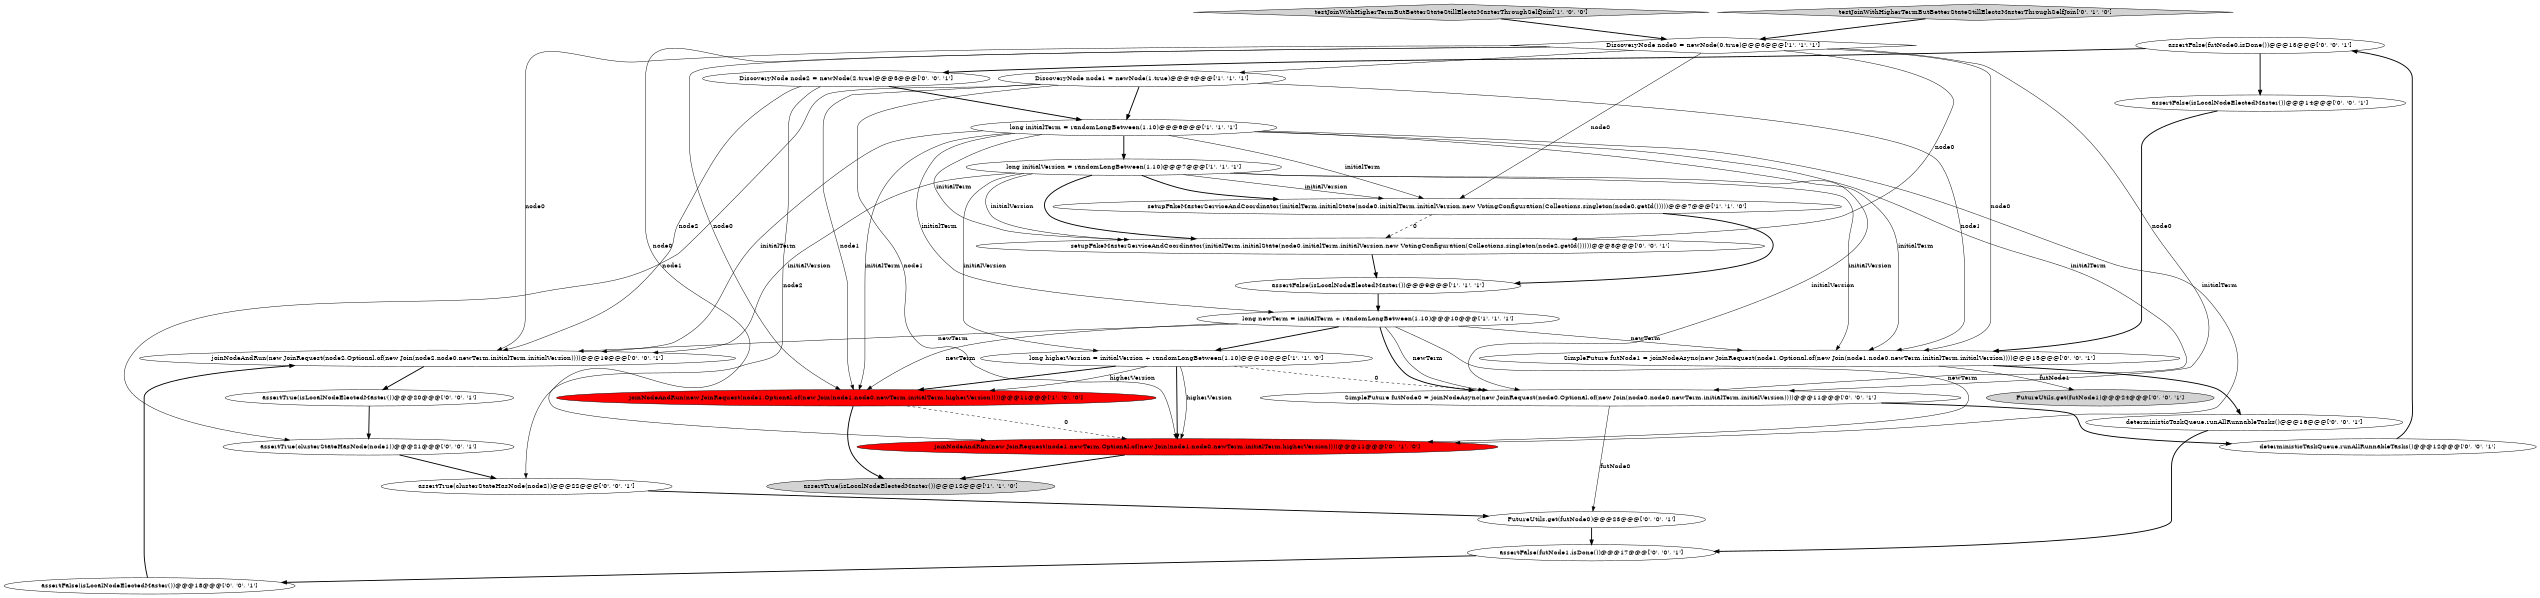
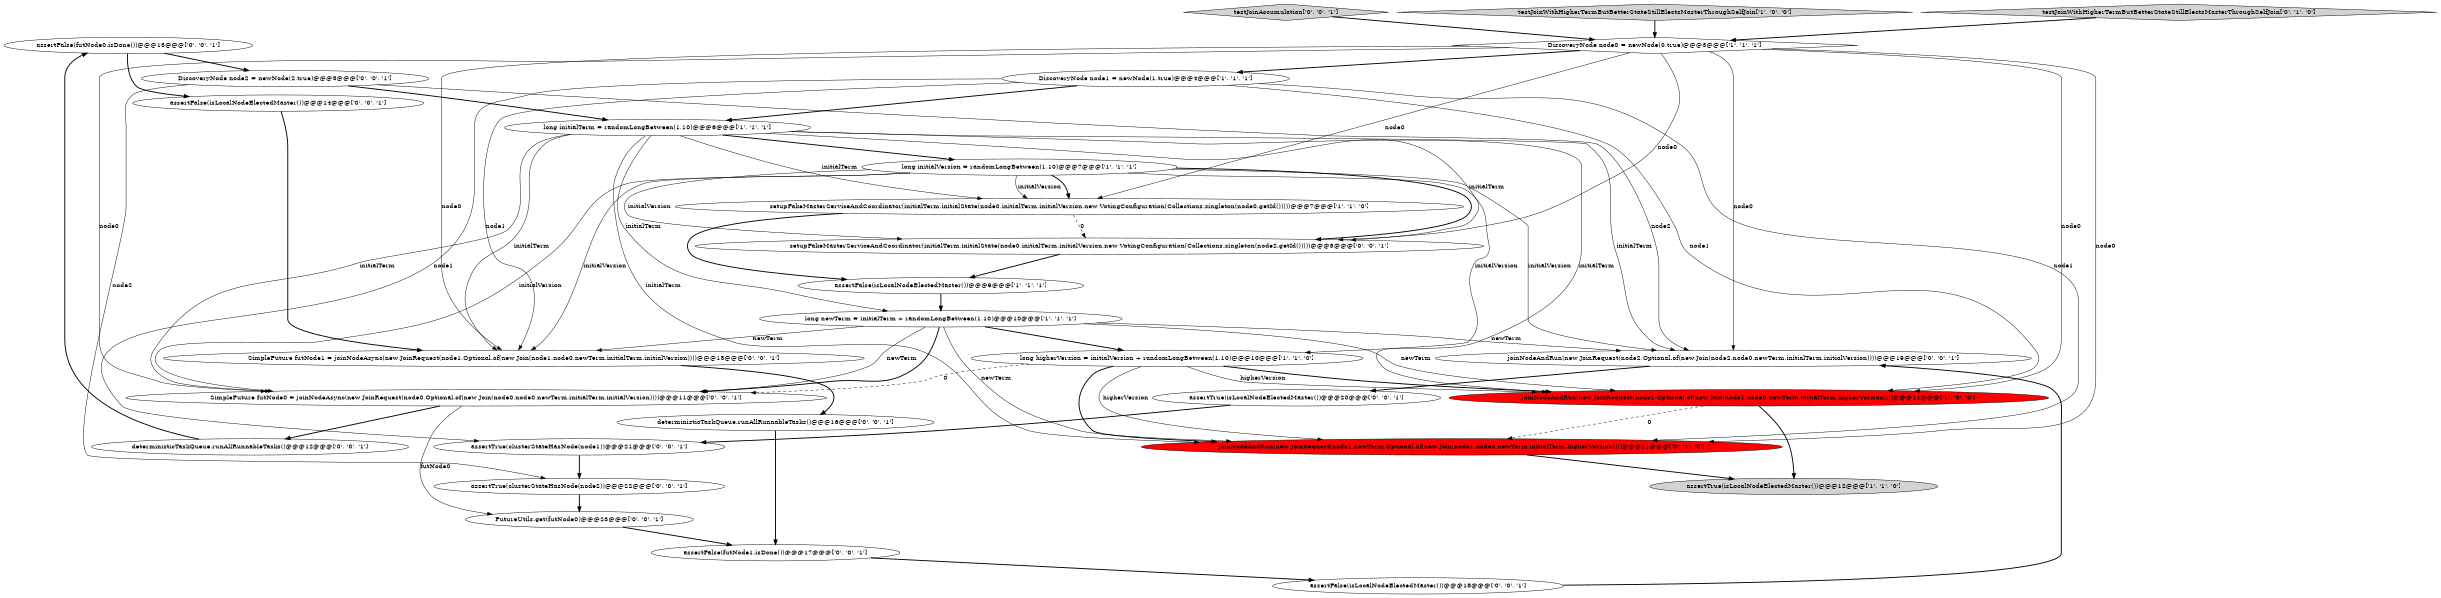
node "testJoinAccumulation['0', '0', '1']": added
edge "DiscoveryNode node0 = newNode(0,true)@@@3@@@['1', '1', '1']" -> "DiscoveryNode node1 = newNode(1,true)@@@4@@@['1', '1', '1']": style solid -> bold
node "FutureUtils.get(futNode1)@@@24@@@['0', '0', '1']": removed
